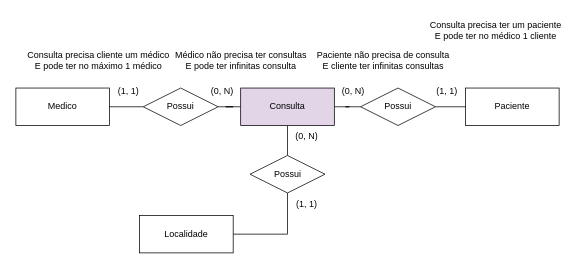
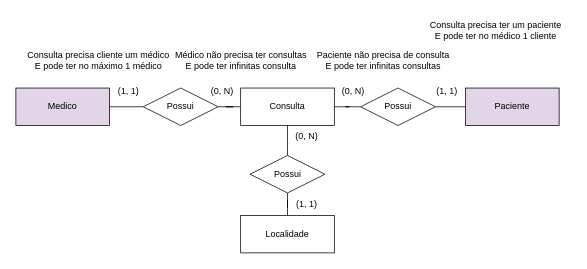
node "Paciente não precisa de consulta E cliente ter infinitas consultas": label "Paciente não precisa de consulta E cliente ter infinitas consultas" -> "Paciente não precisa de consulta E pode ter infinitas consultas"
node "Medico": fillcolor #ffffff -> #e1d5e7
node "Consulta": fillcolor #e1d5e7 -> #ffffff
node "Paciente": fillcolor #ffffff -> #e1d5e7
node "Localidade": moved (186, 234) -> (287, 234)
